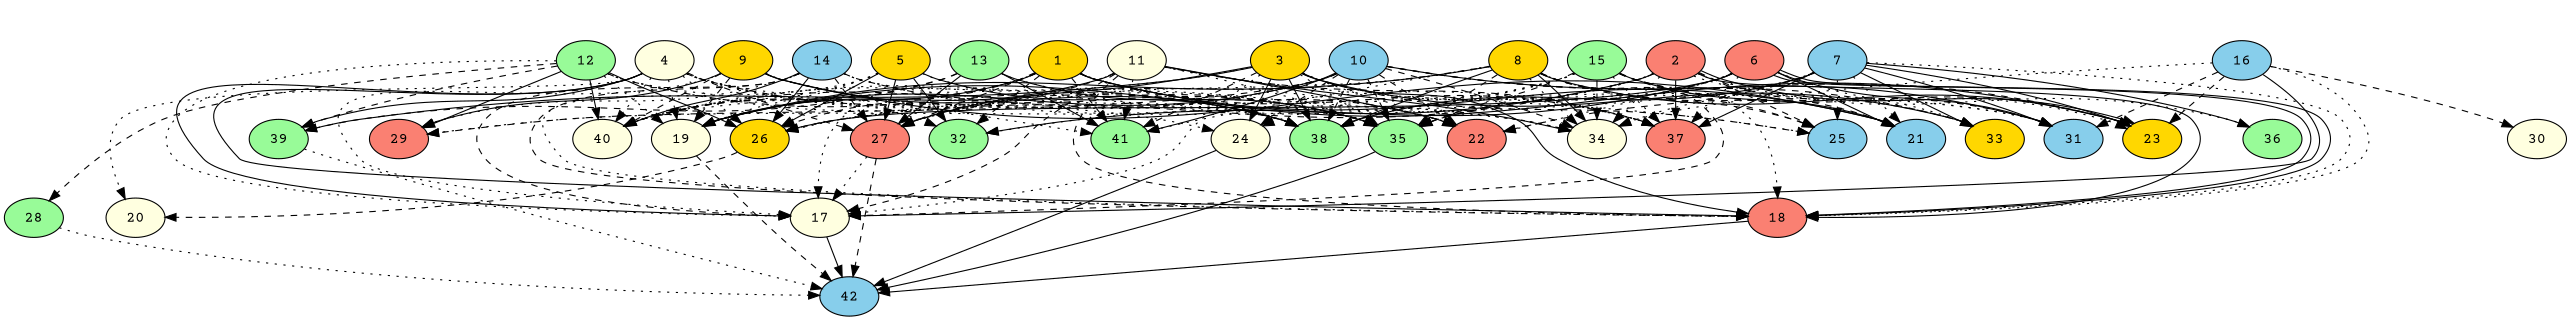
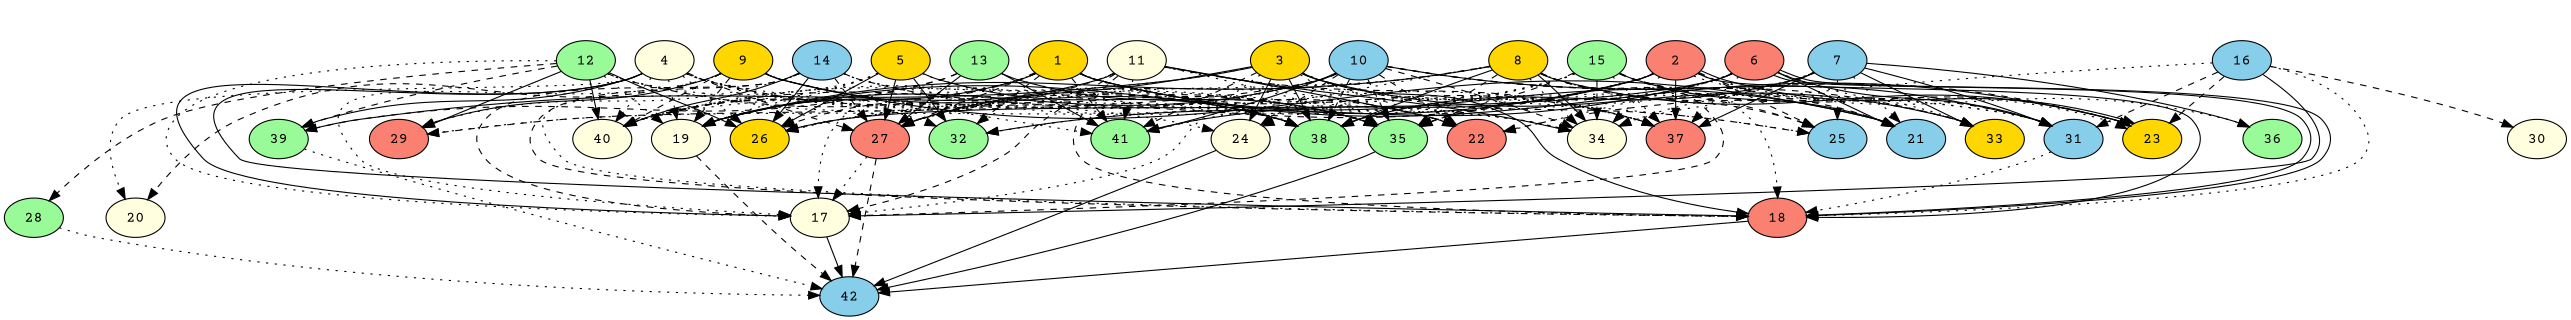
edge "7" -> "23": removed
edge "2" -> "41": added
edge "7" -> "18": now "31" -> "18"
edge "26" -> "20": now "9" -> "20"
